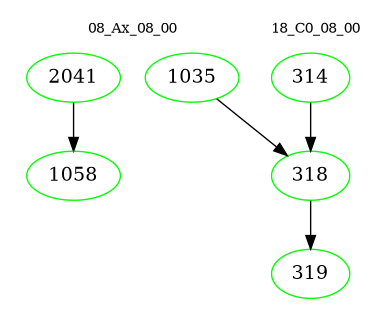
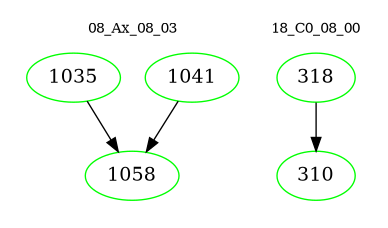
cluster "08_Ax_08_00": label "08_Ax_08_00" -> "08_Ax_08_03"
node "2041": label "2041" -> "1041"
node "314": removed
edge "1035" -> "318": now "1035" -> "1058"
node "319": label "319" -> "310"
